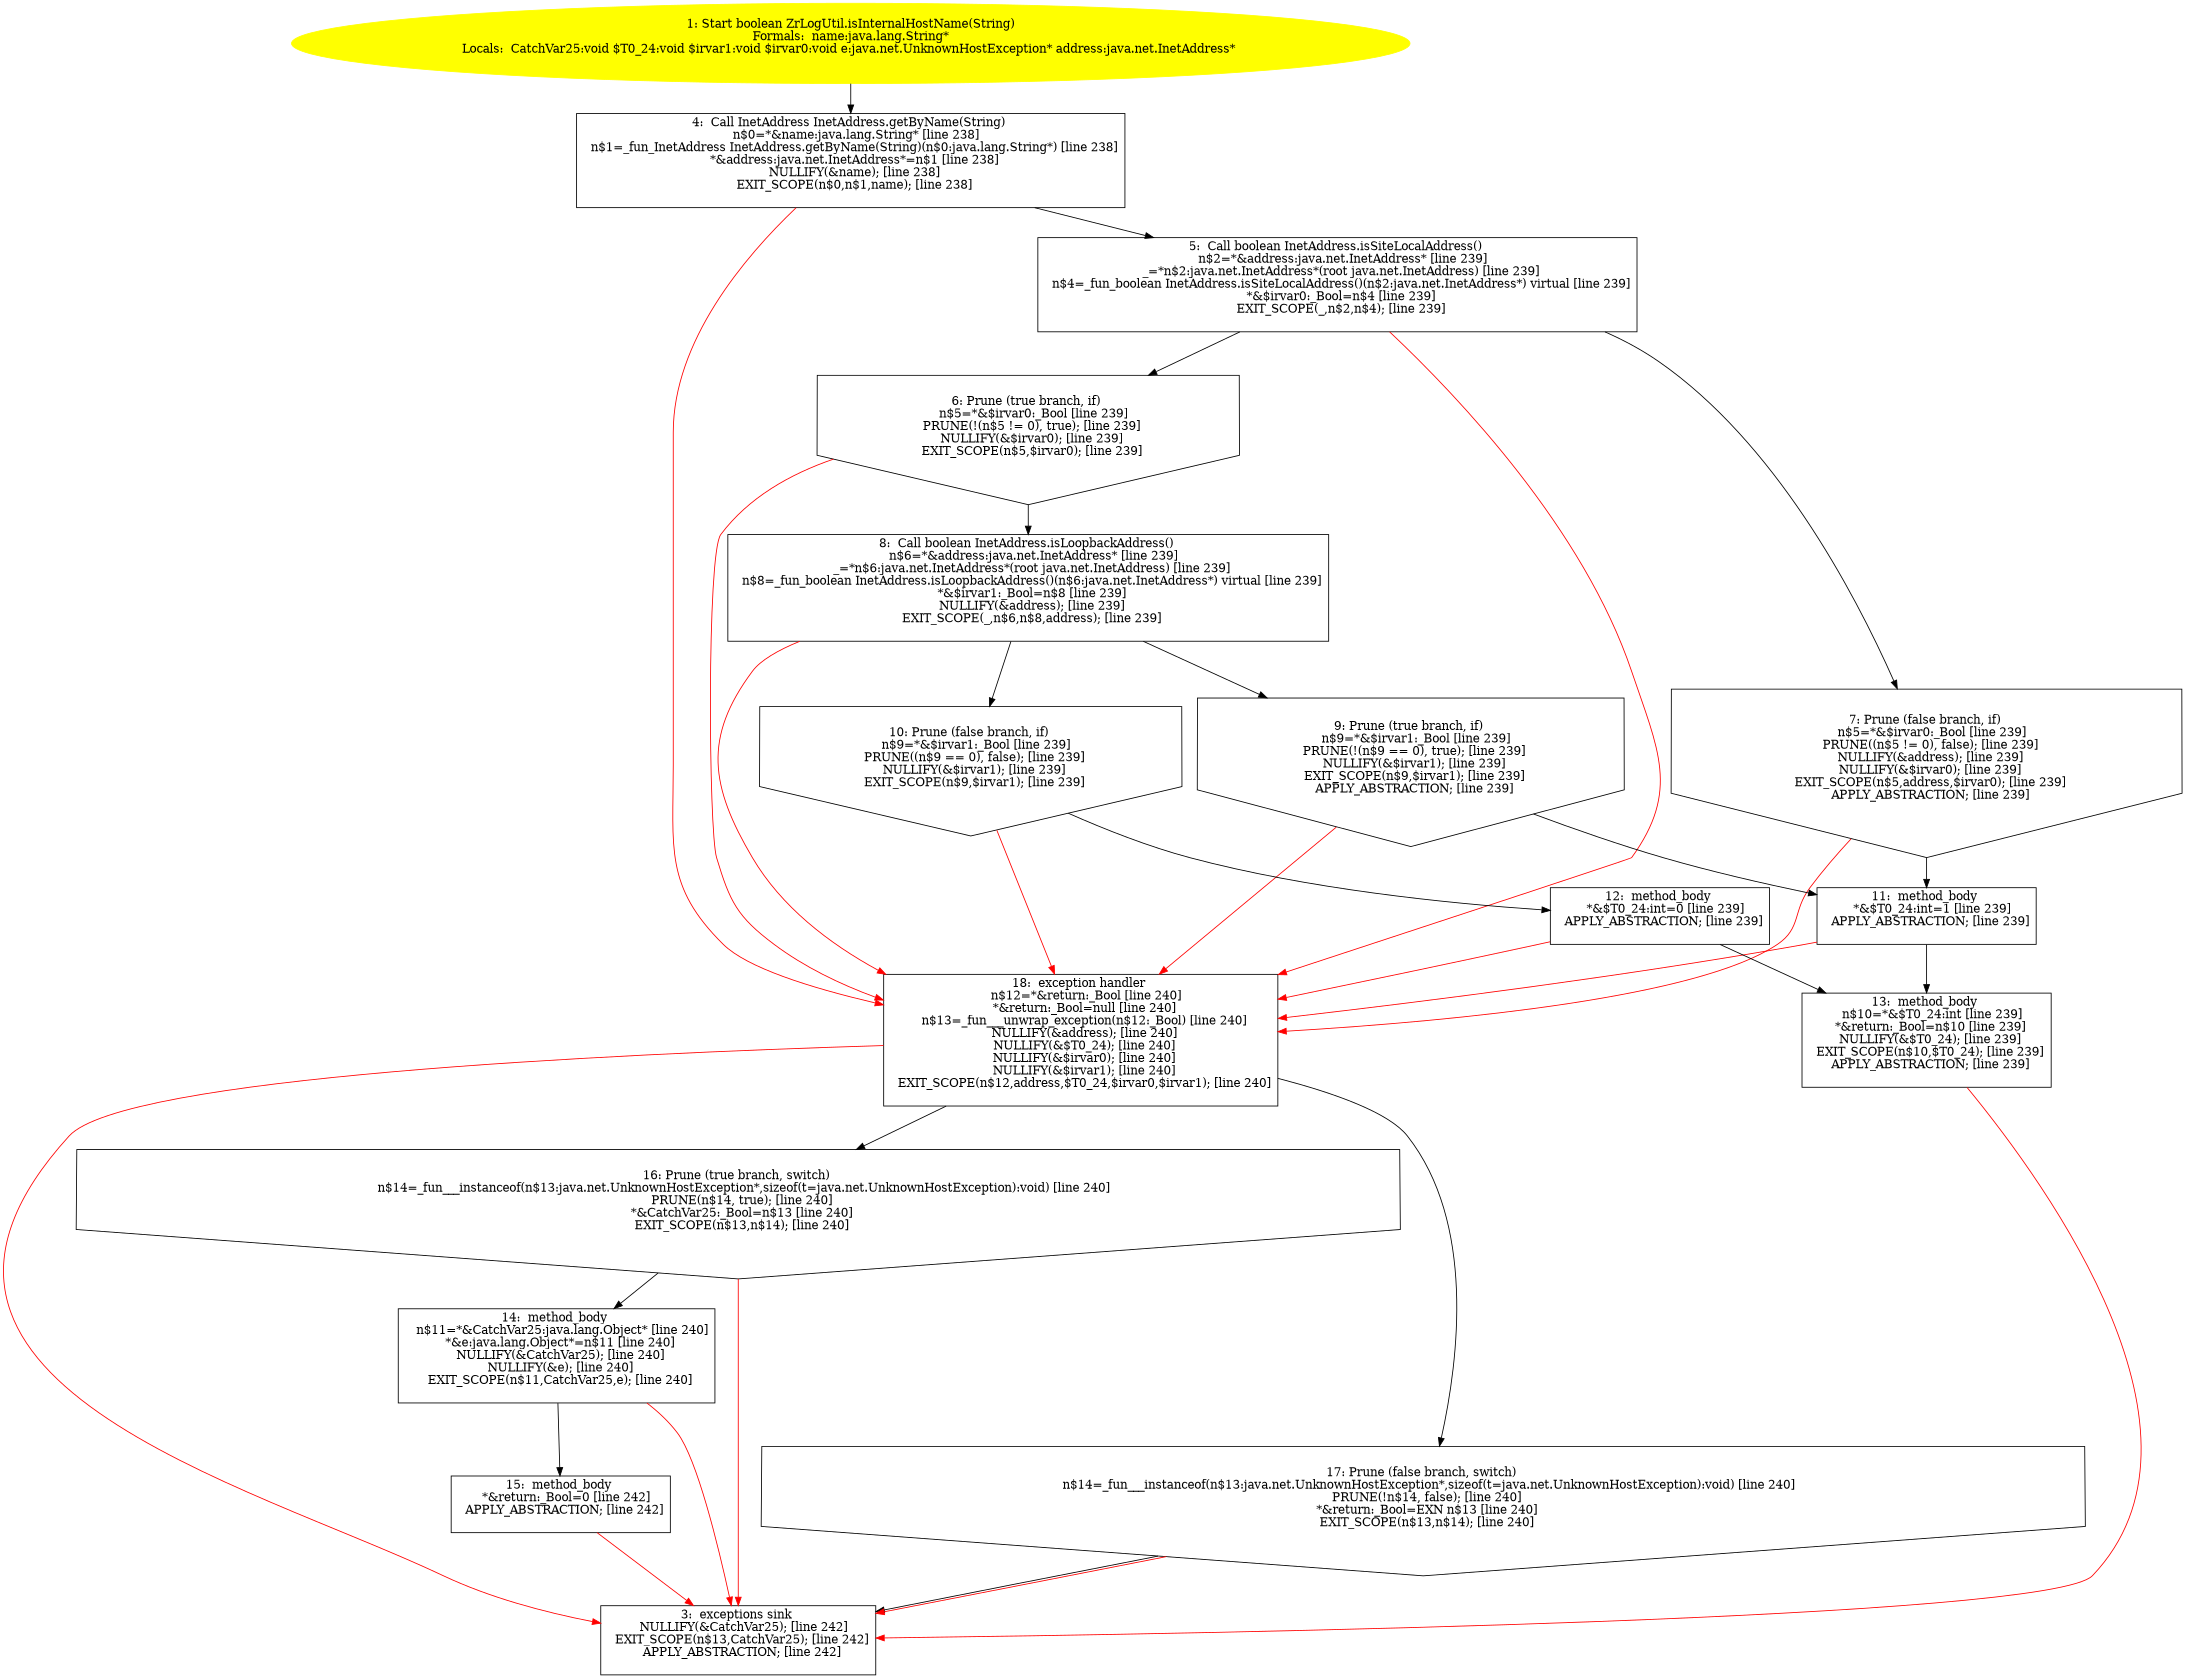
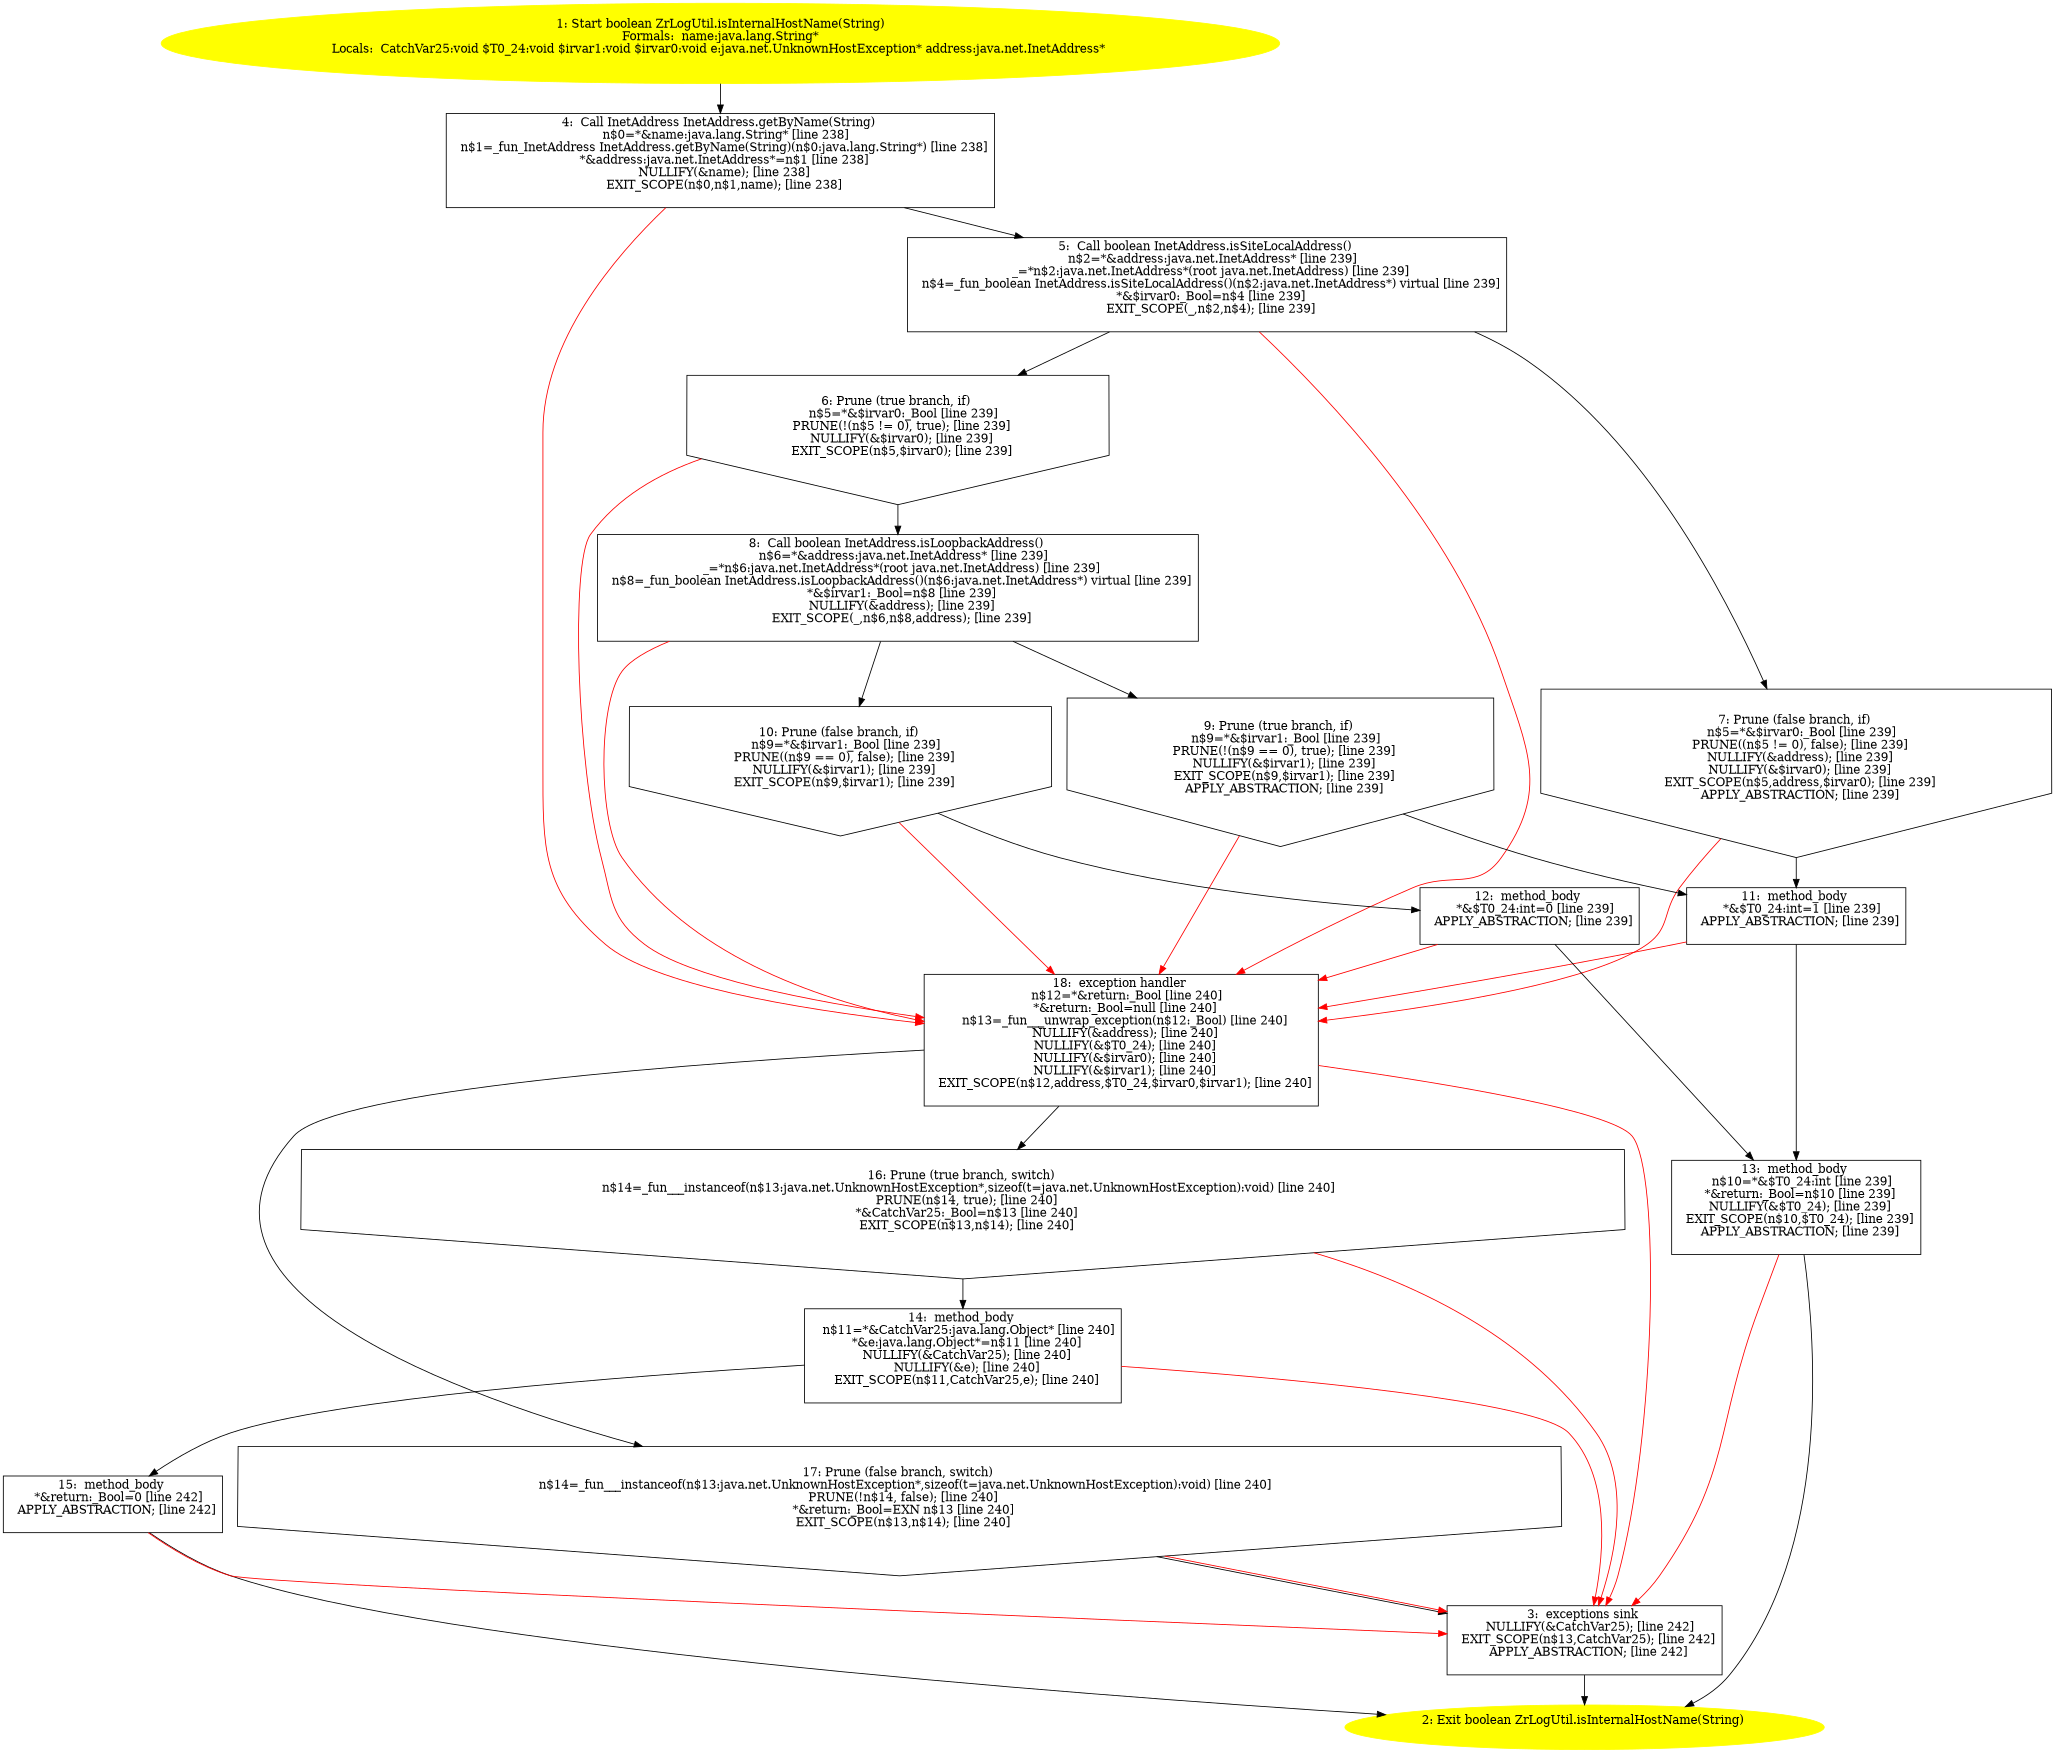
node "2: Exit boolean ZrLogUtil.isInternalHostName(String)": added
